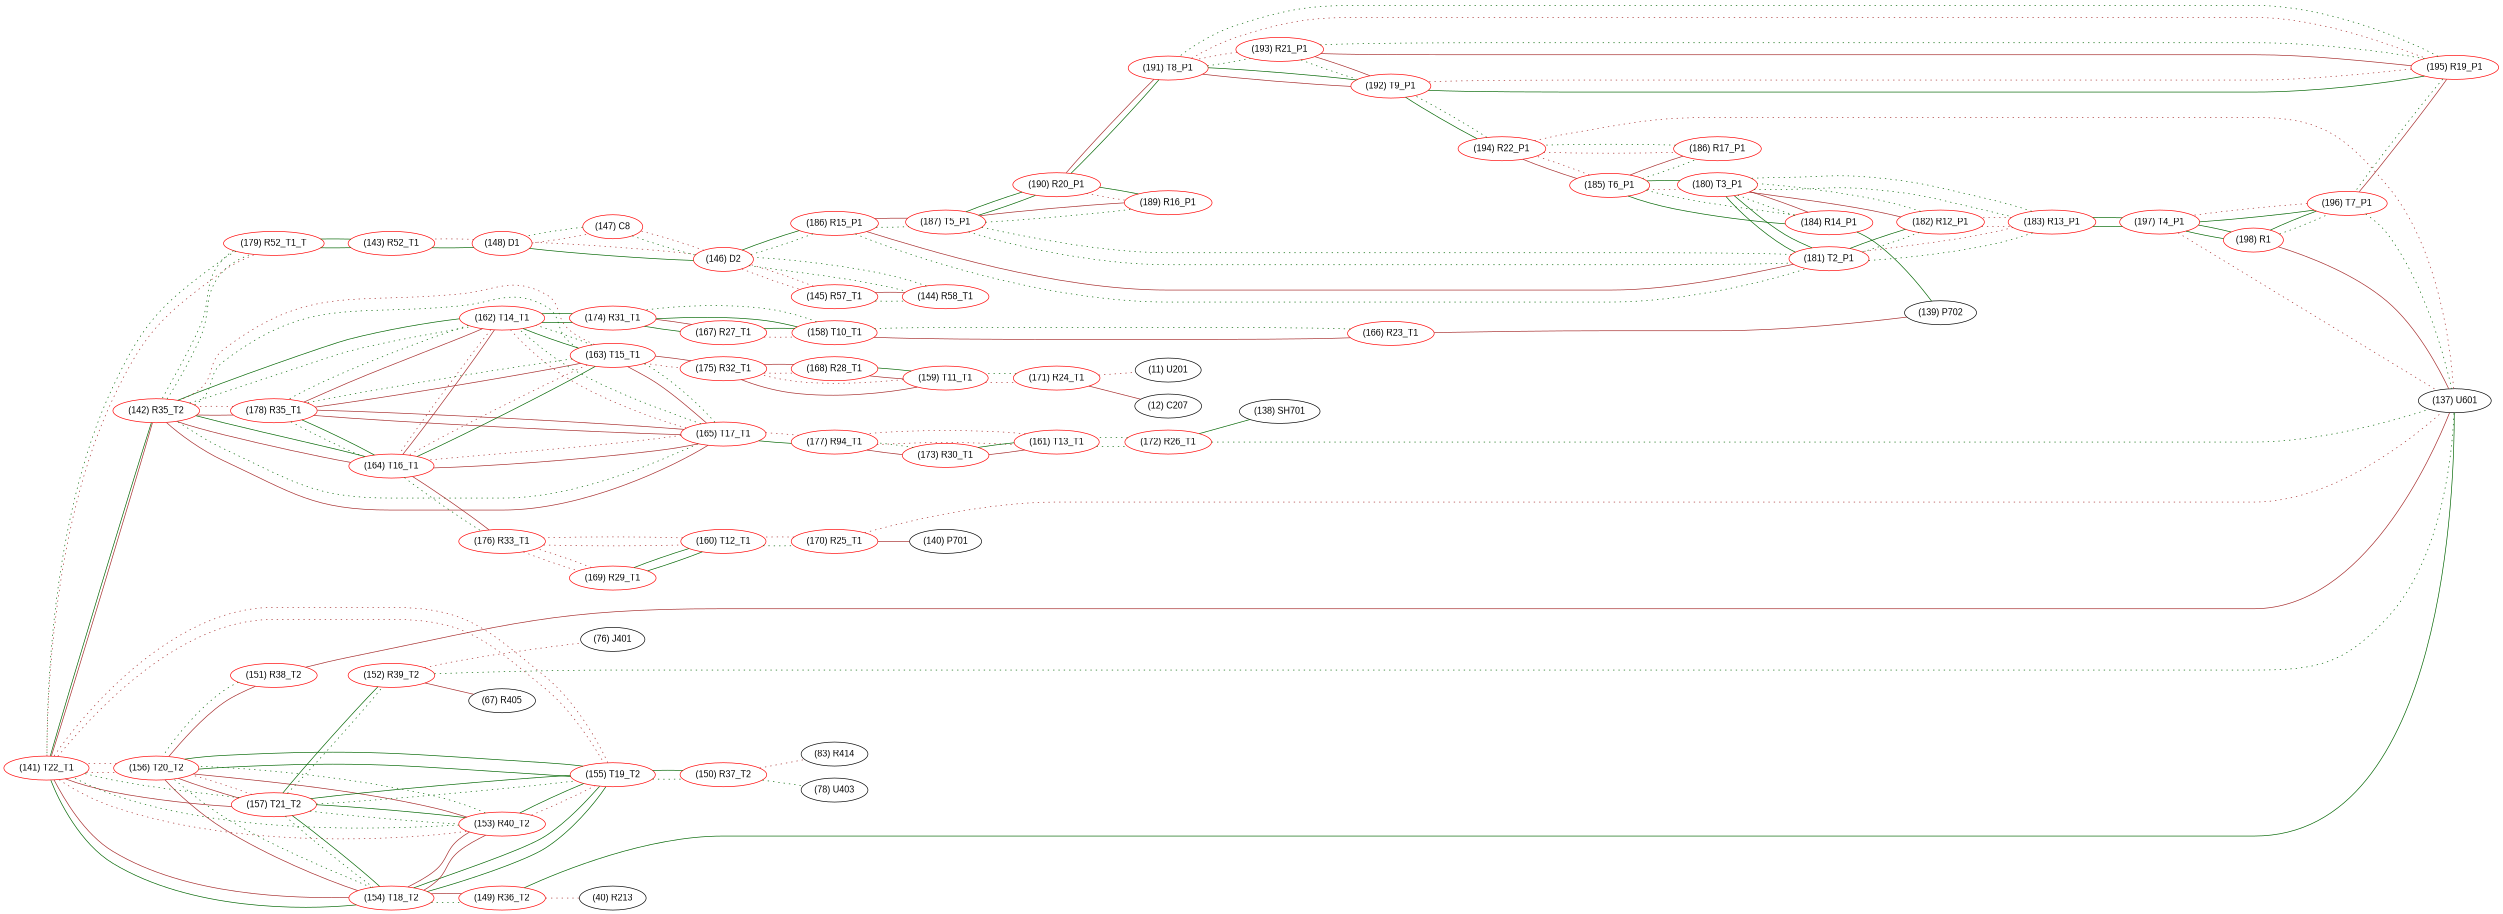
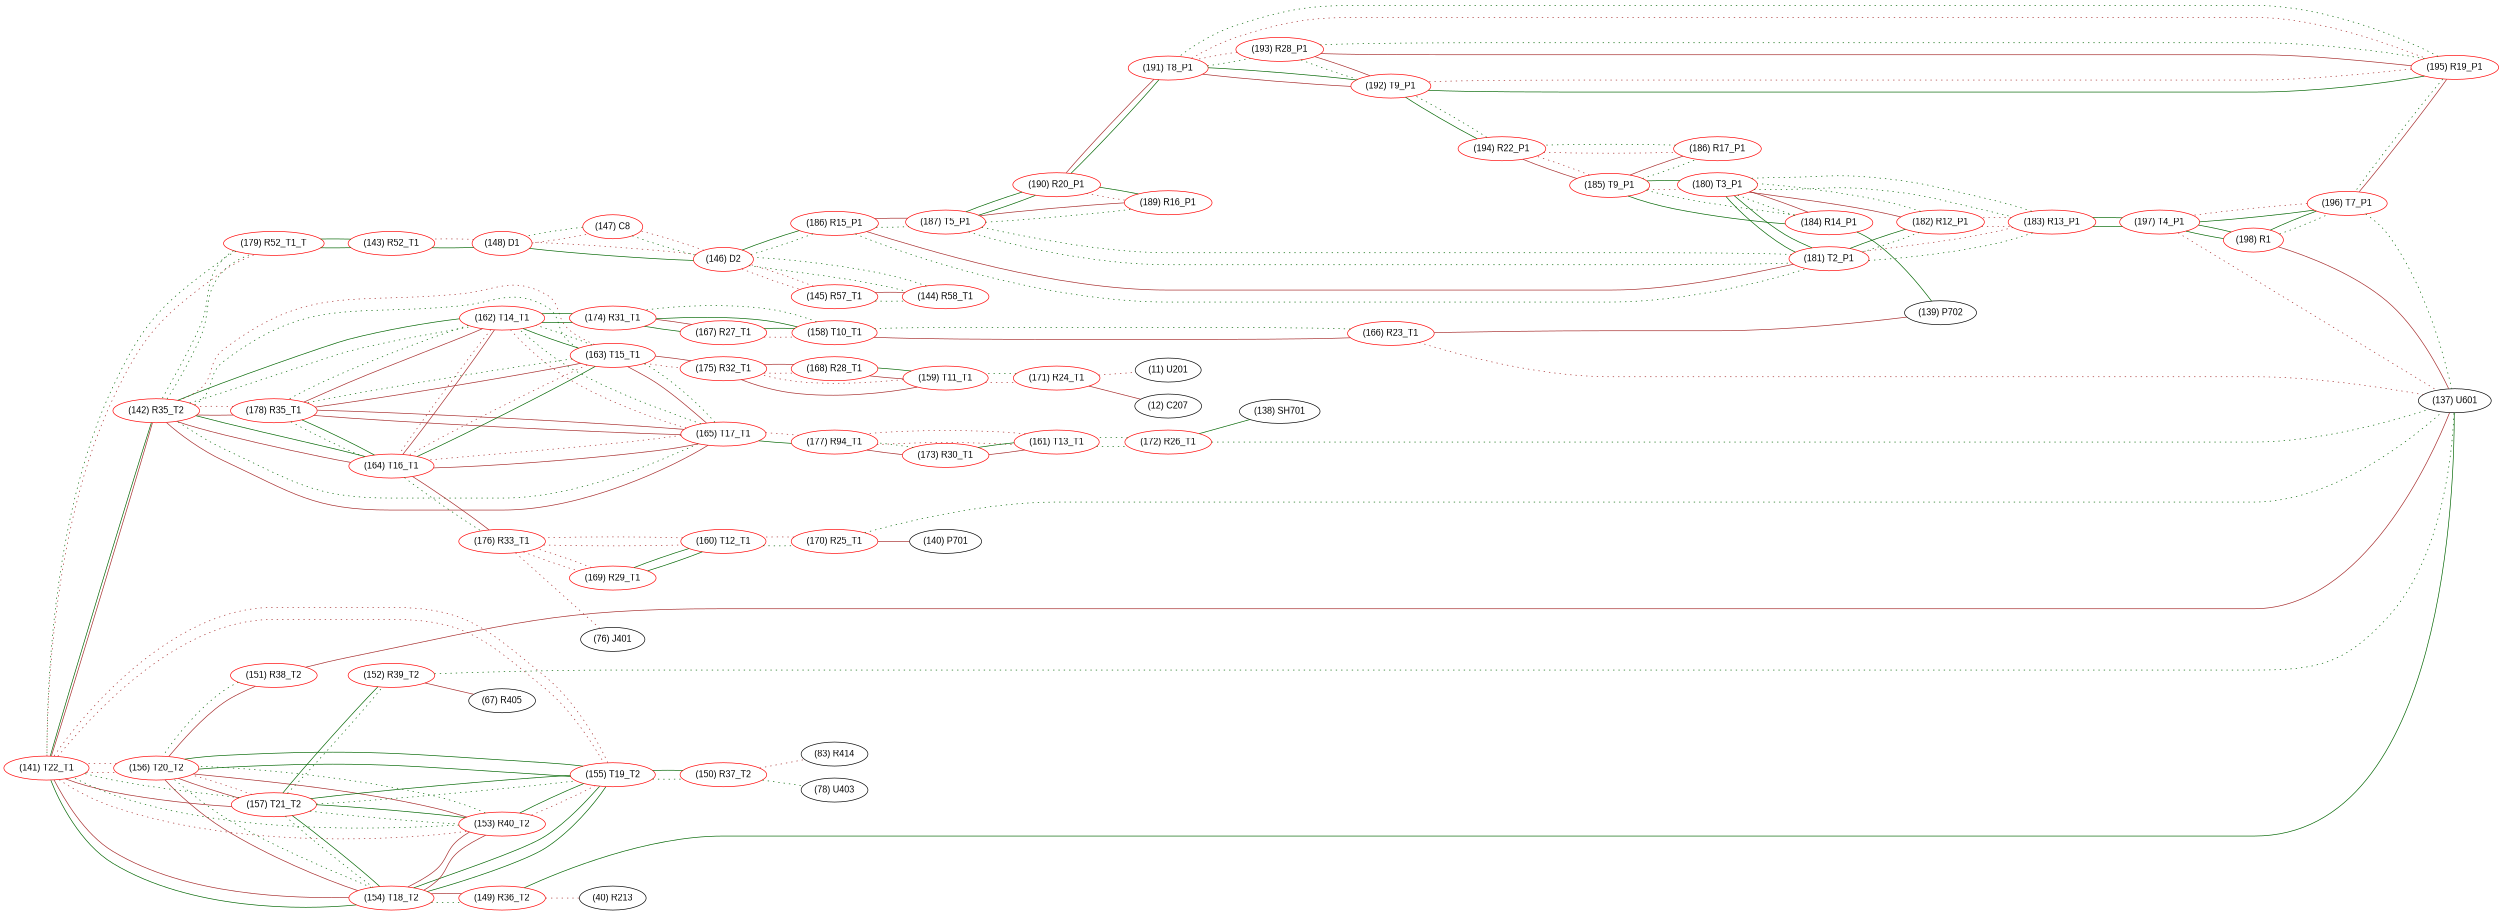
node "(193) R21_P1": label "(193) R21_P1" -> "(193) R28_P1"
edge "(194) R22_P1" -- "(137) U601": now "(166) R23_T1" -- "(137) U601"
node "(185) T6_P1": label "(185) T6_P1" -> "(185) T9_P1"
edge "(137) U601" -- "(170) R25_T1": color brown -> darkgreen
edge "(76) J401" -- "(152) R39_T2": now "(76) J401" -- "(176) R33_T1"
